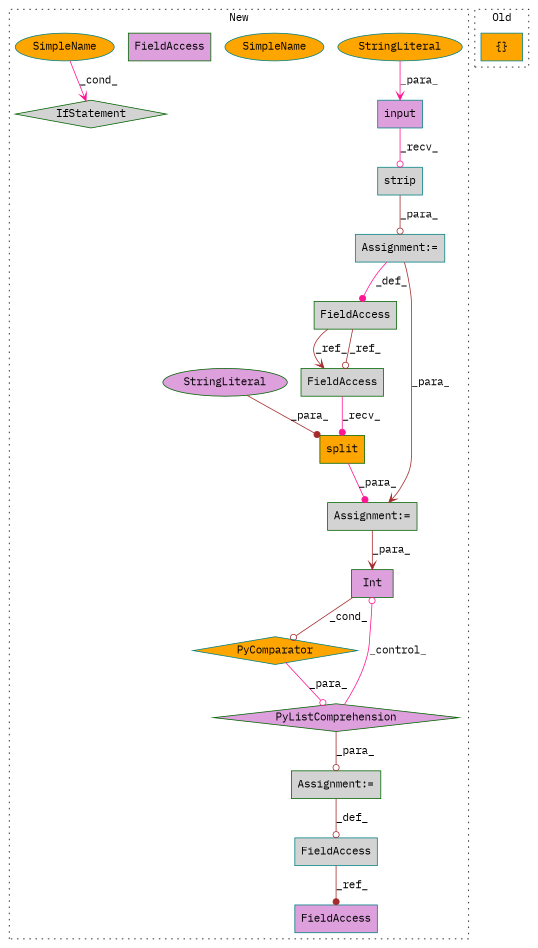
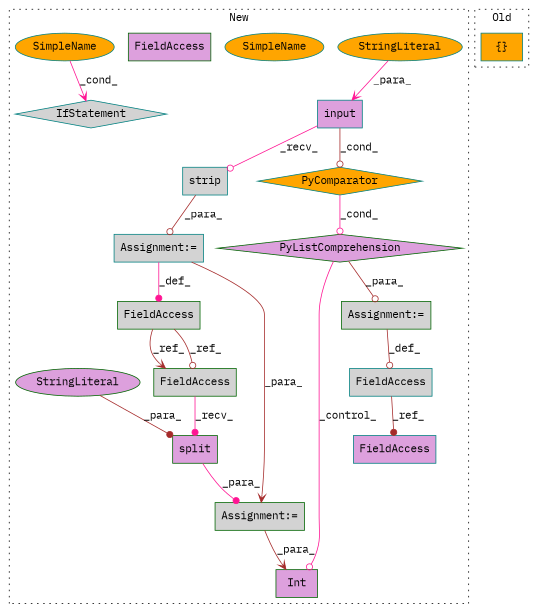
node "IfStatement": color darkgreen -> teal
node "split": fillcolor orange -> plum
edge "Int" -> "PyComparator": now "input" -> "PyComparator"
edge "PyComparator" -> "PyListComprehension": label "_para_" -> "_cond_"
